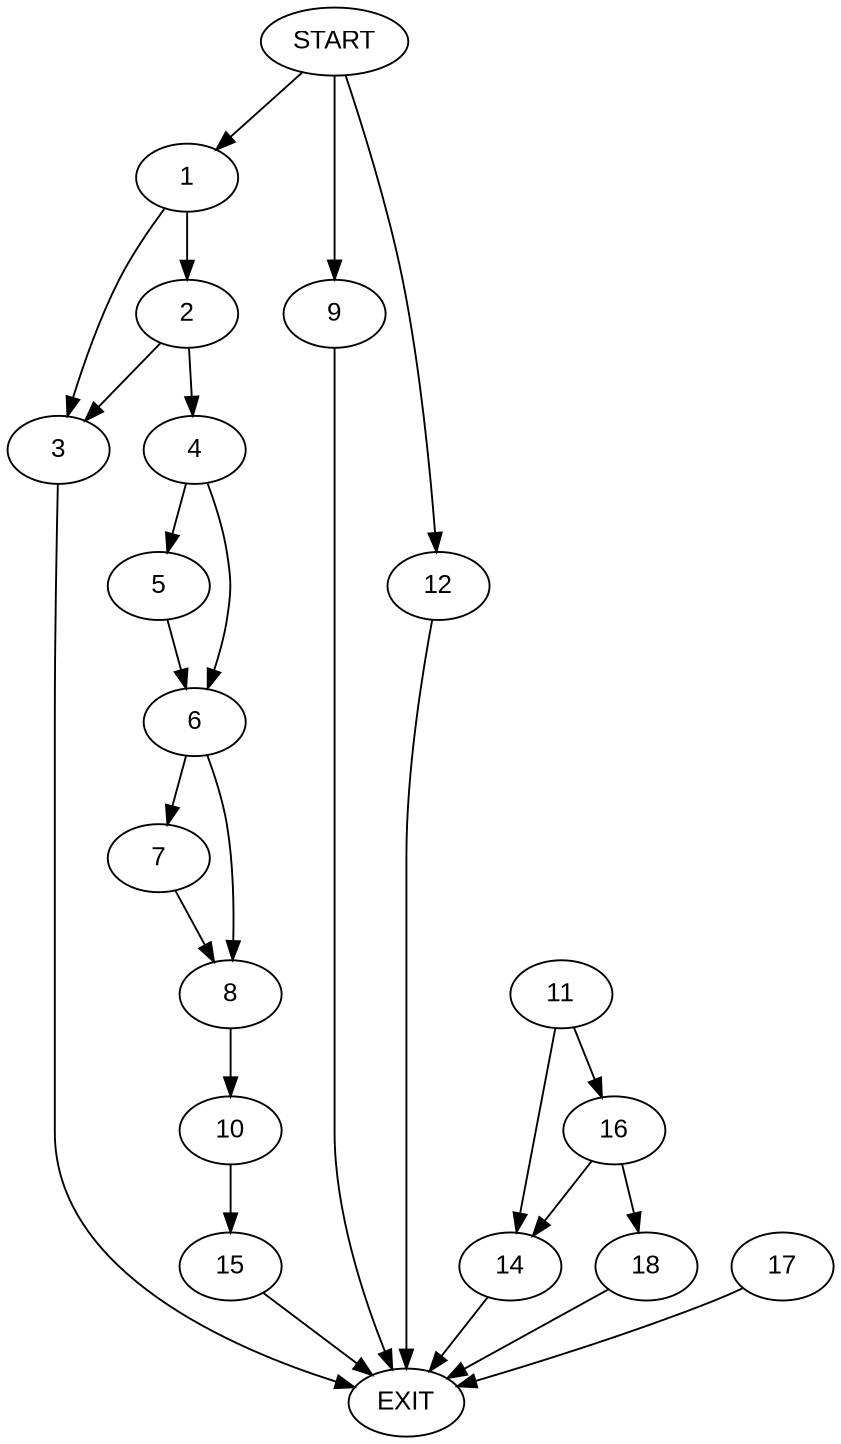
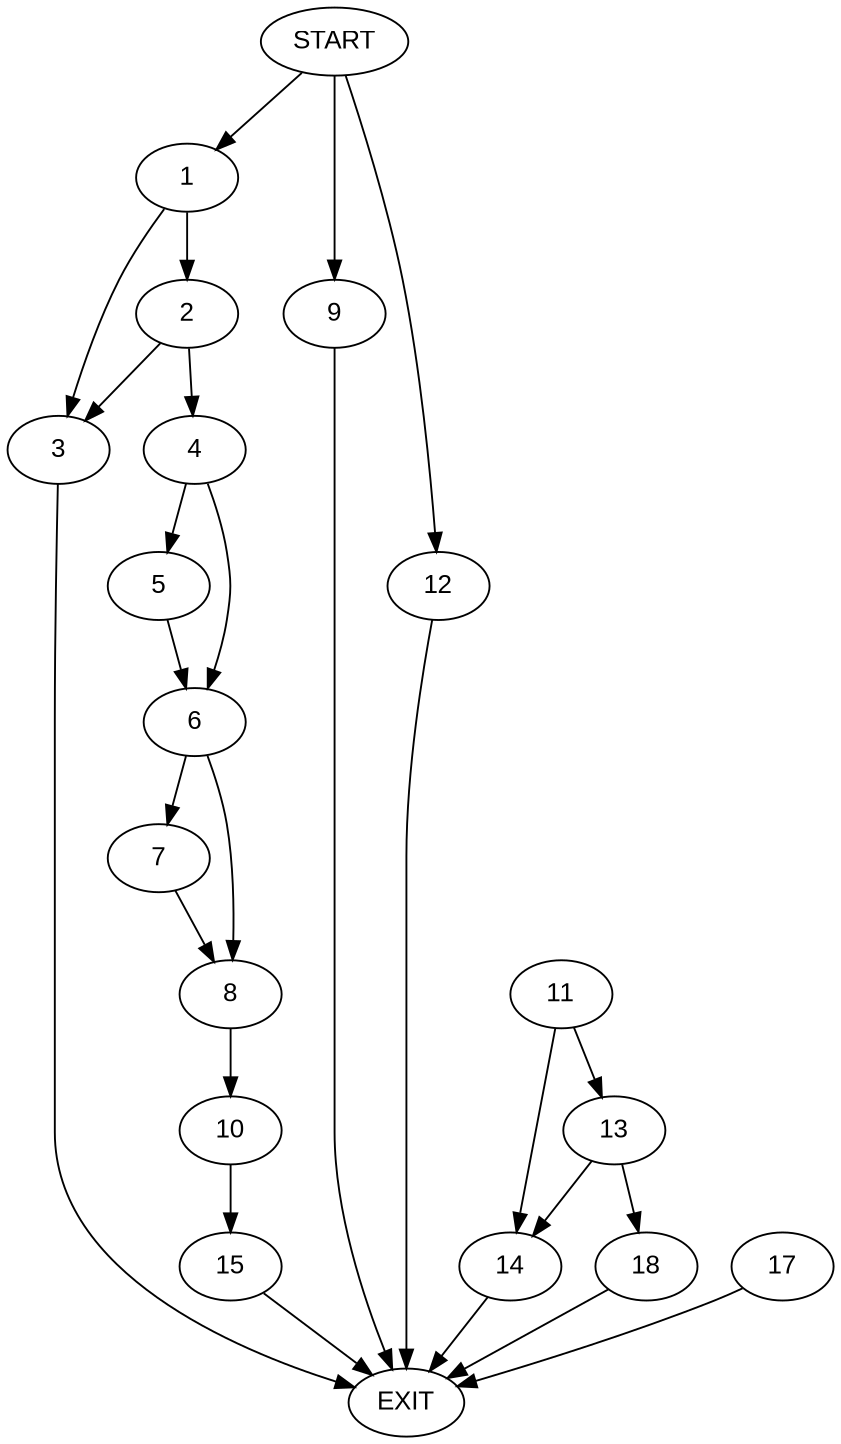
node "16": label "16" -> "13"
